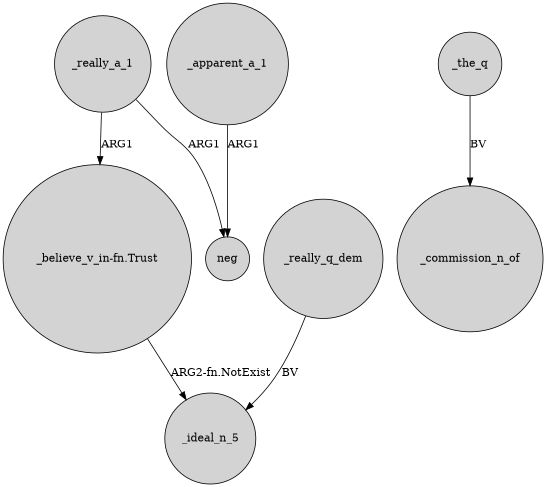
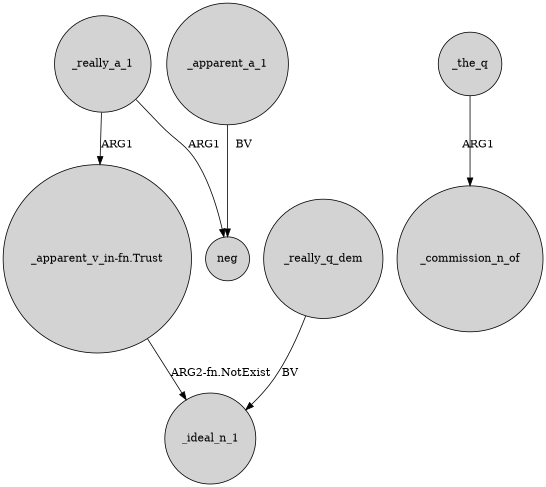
edge "_apparent_a_1" -> "neg": label "ARG1" -> "BV"
edge "_the_q" -> "_commission_n_of": label "BV" -> "ARG1"
node "_believe_v_in-fn.Trust": label "_believe_v_in-fn.Trust" -> "_apparent_v_in-fn.Trust"
node "_ideal_n_5": label "_ideal_n_5" -> "_ideal_n_1"
